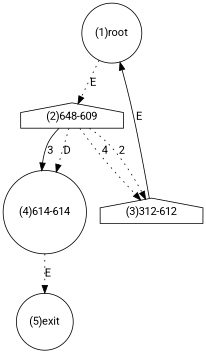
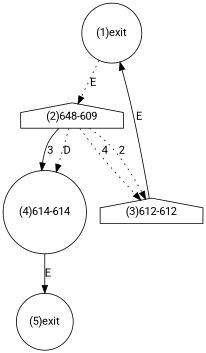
node "(1)root": label "(1)root" -> "(1)exit"
node "(3)312-612": label "(3)312-612" -> "(3)612-612"
edge "(4)614-614" -> "(5)exit": style dotted -> solid
